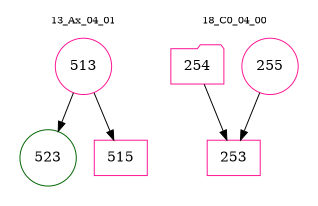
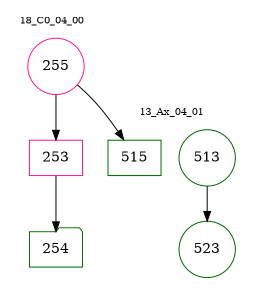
node "513": color deeppink -> darkgreen
node "254": color deeppink -> darkgreen
edge "254" -> "253": reversed
edge "513" -> "515": now "255" -> "515"
node "515": color deeppink -> darkgreen
